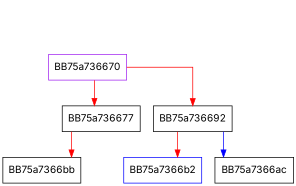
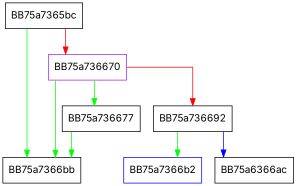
node "BB75a7365bc": added
edge "BB75a736670" -> "BB75a736677": color red -> green
edge "BB75a736670" -> "BB75a7366bb": added
edge "BB75a736677" -> "BB75a7366bb": color red -> green
edge "BB75a736692" -> "BB75a7366b2": color red -> green
node "BB75a7366ac": label "BB75a7366ac" -> "BB75a6366ac"
